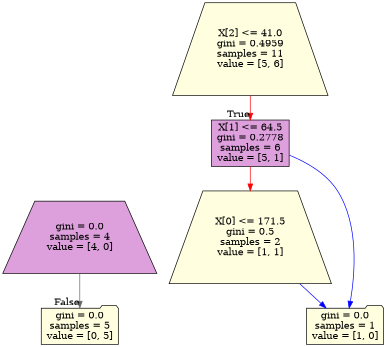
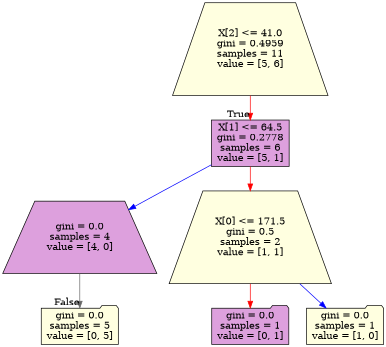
edge "X[1] <= 64.5 gini = 0.2778 samples = 6 value = [5, 1]" -> "gini = 0.0 samples = 1 value = [1, 0]": now "X[1] <= 64.5 gini = 0.2778 samples = 6 value = [5, 1]" -> "gini = 0.0 samples = 4 value = [4, 0]"
node "gini = 0.0 samples = 1 value = [0, 1]": added
